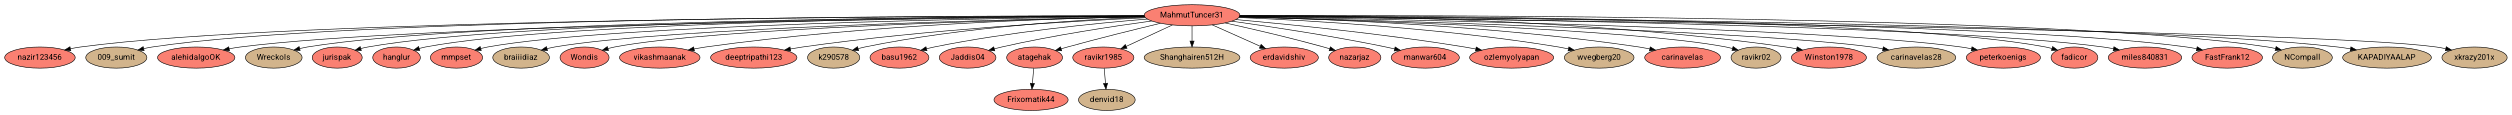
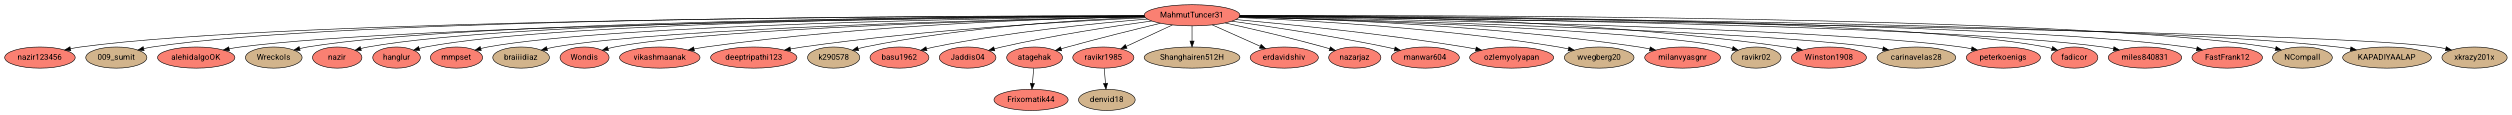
node "jurispak": label "jurispak" -> "nazir"
node "carinavelas": label "carinavelas" -> "milanvyasgnr"
node "Winston1978": label "Winston1978" -> "Winston1908"
